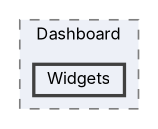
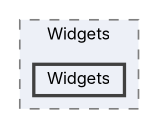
cluster "Dashboard": label "Dashboard" -> "Widgets"
